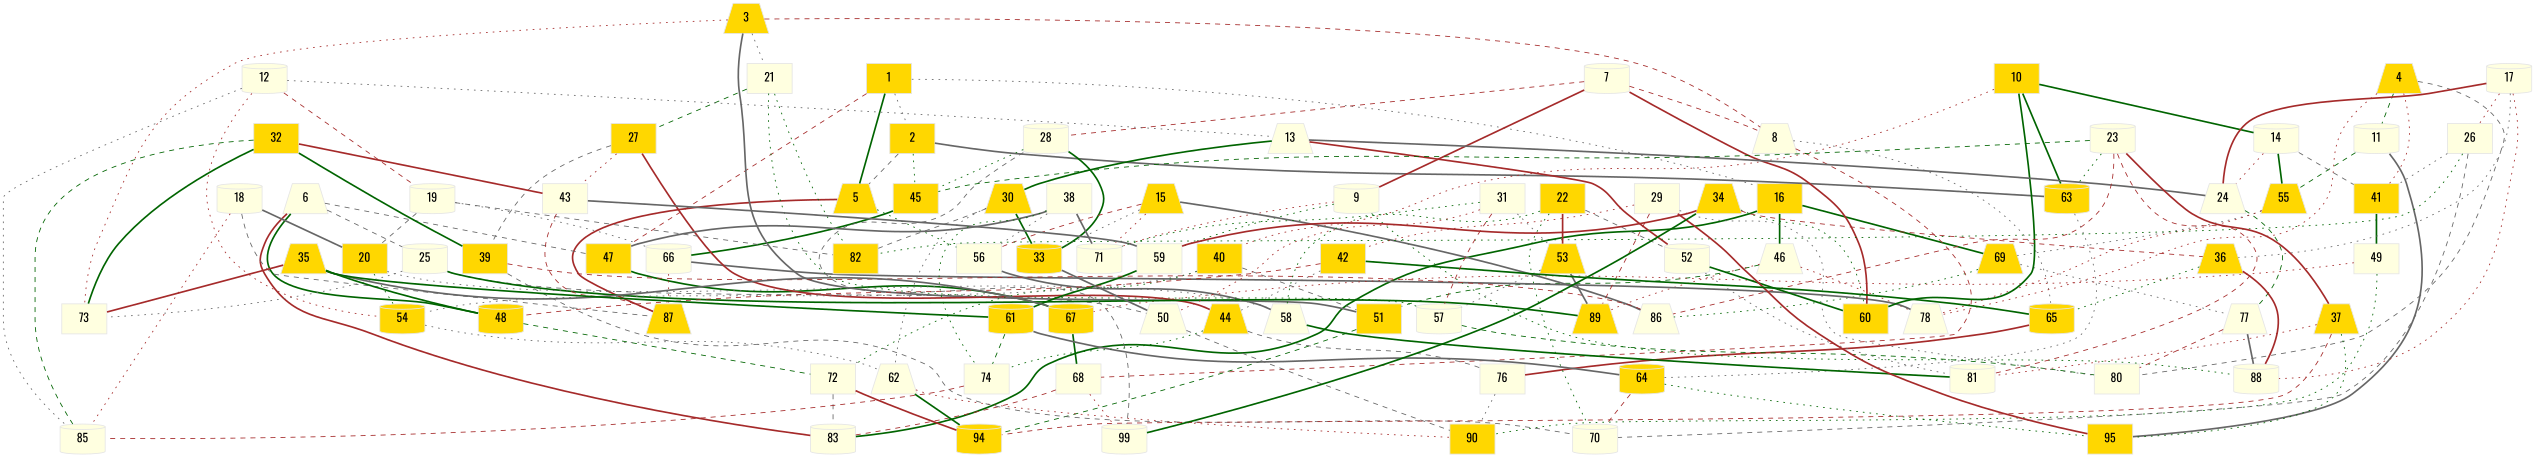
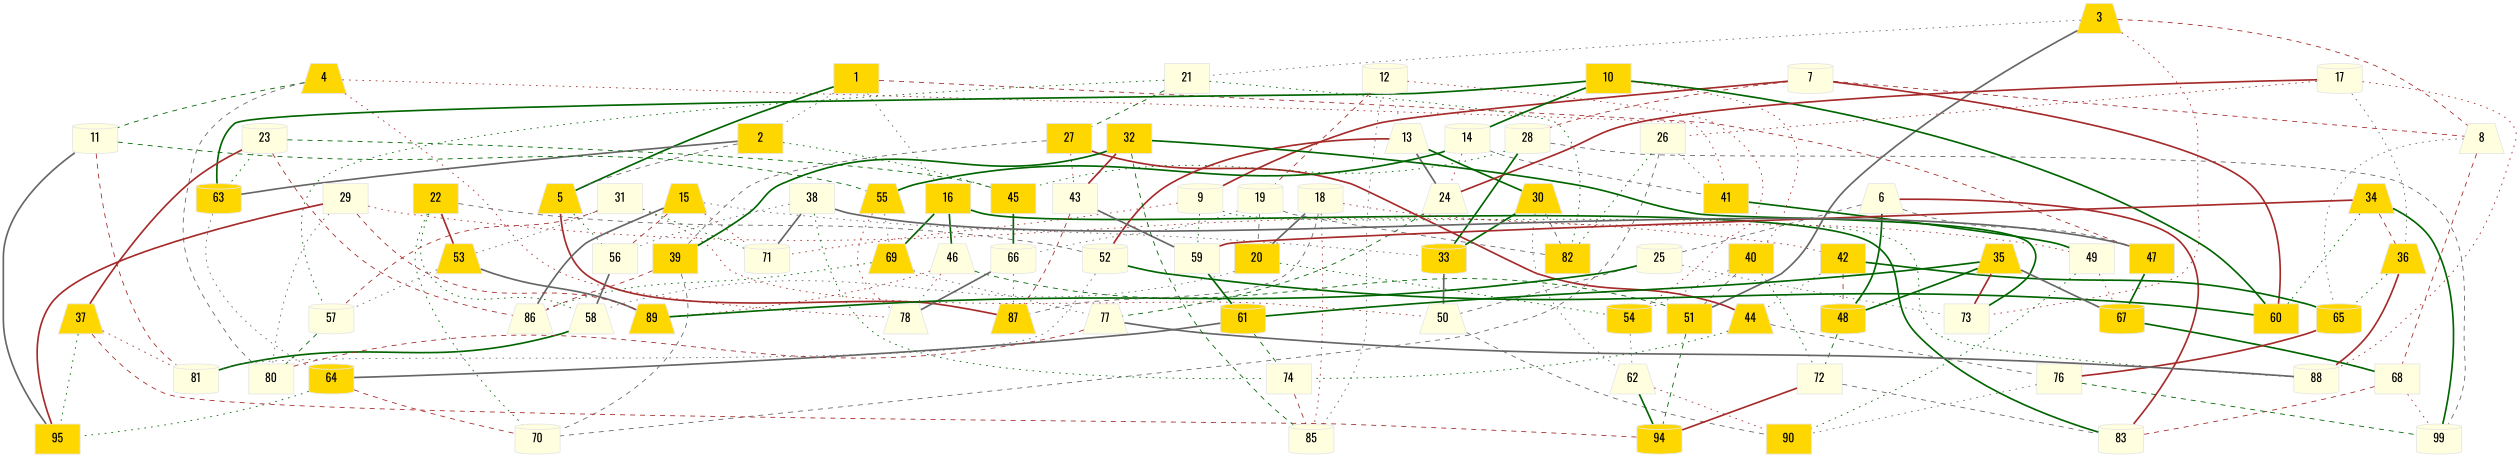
edge "18" -- "49": added
edge "23" -- "81": now "11" -- "81"
edge "76" -- "99": added
